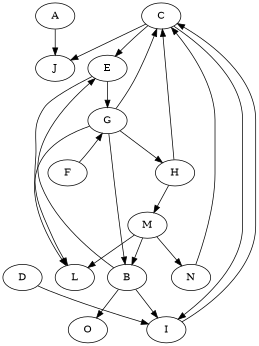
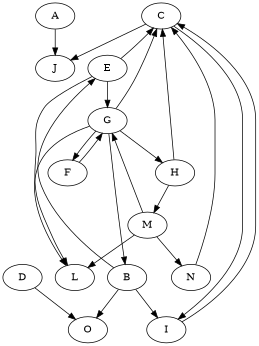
edge "C" -> "E": reversed
edge "G" -> "F": added
edge "M" -> "B": now "M" -> "G"
edge "D" -> "I": now "D" -> "O"
